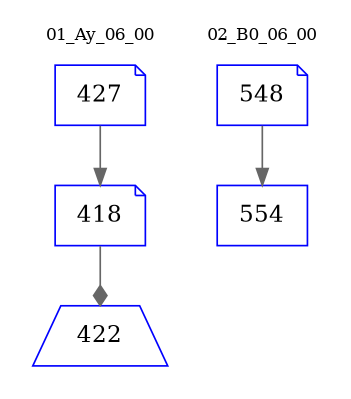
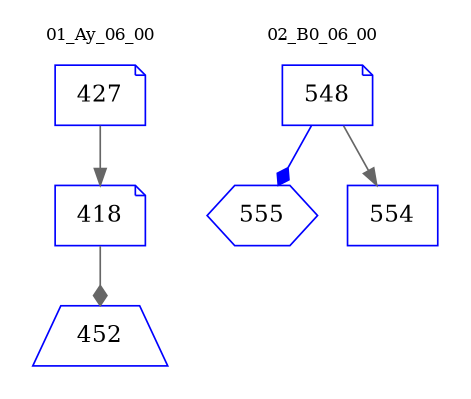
node "555": added
node "422": label "422" -> "452"
